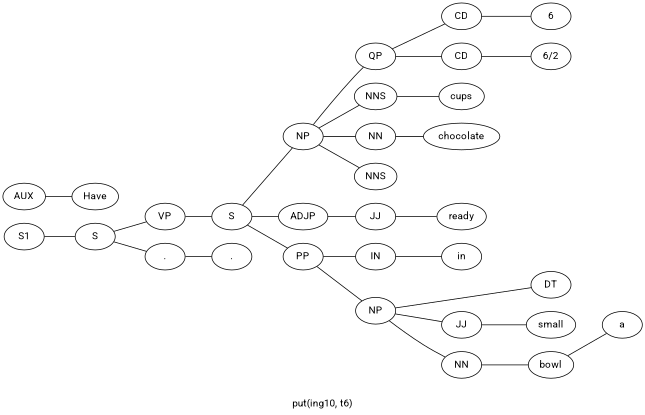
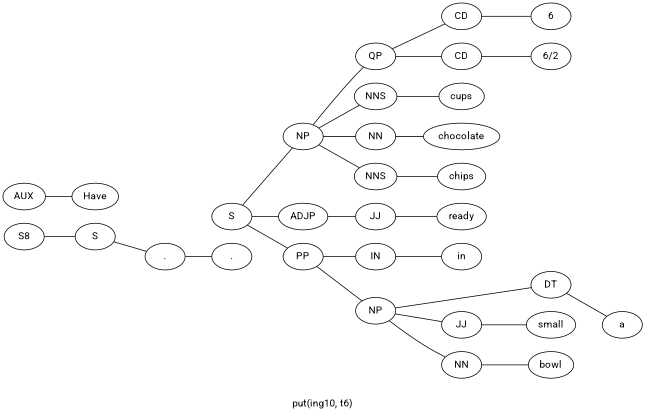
node "chips": added
node "VP": removed
node "S1": label "S1" -> "S8"
edge "a" -- "bowl": now "a" -- "DT"
